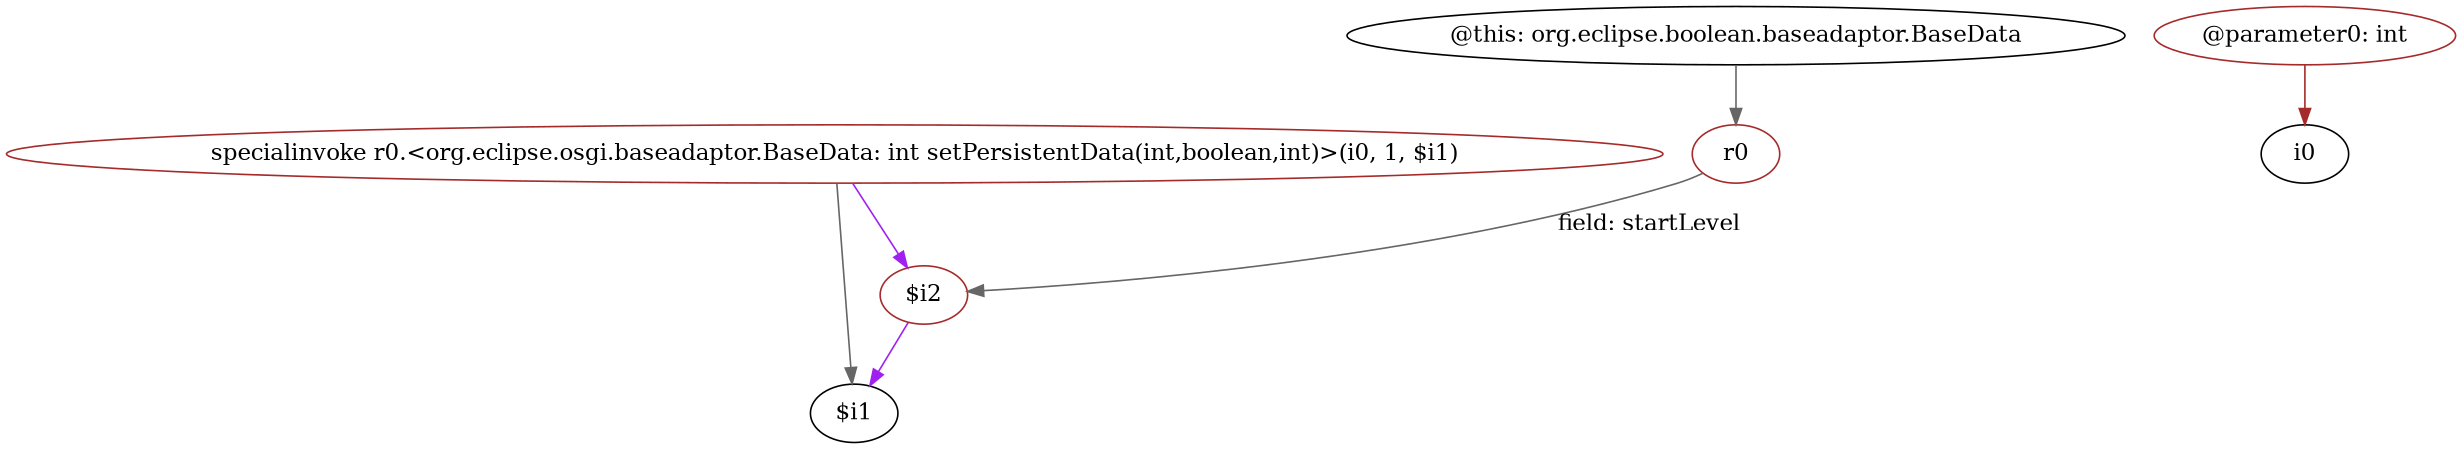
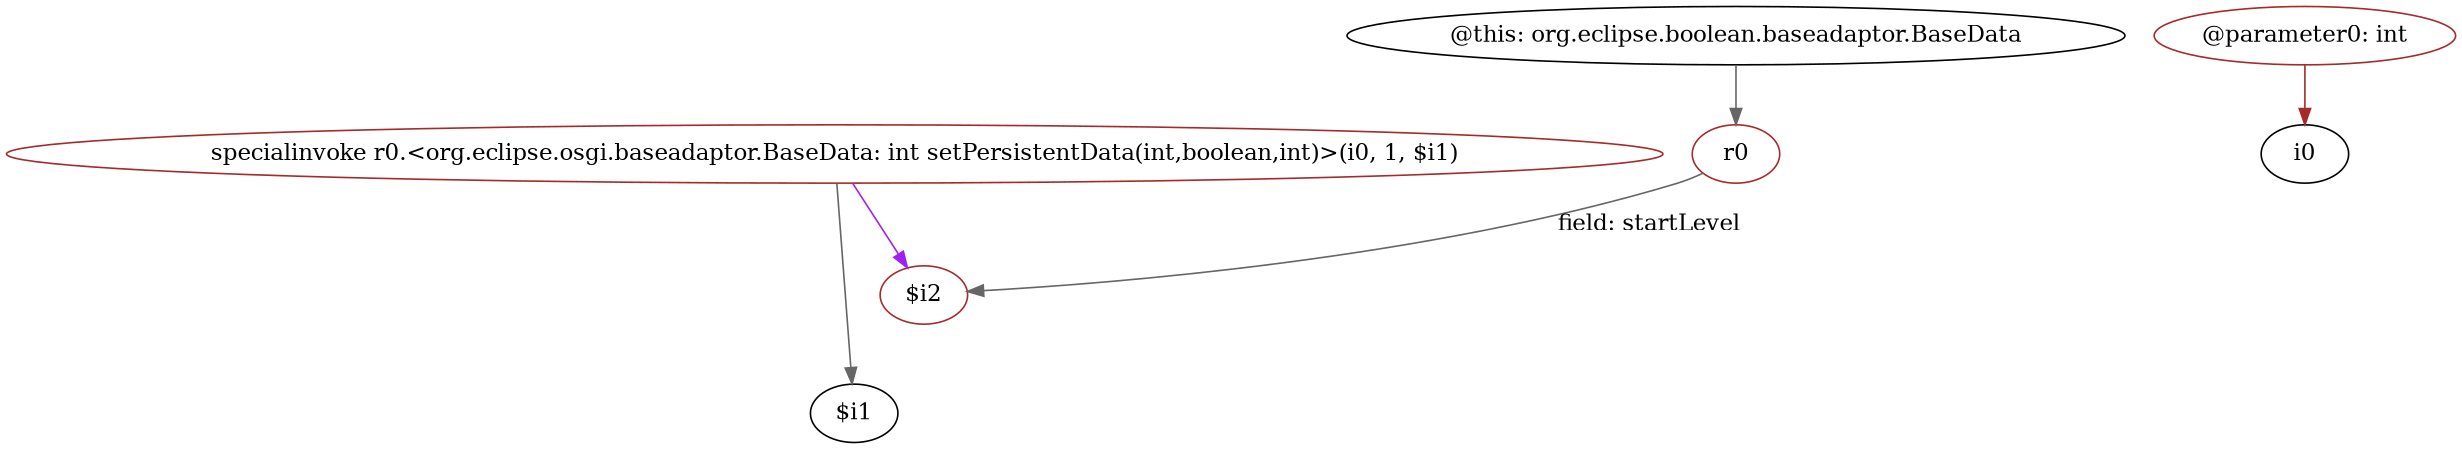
edge "$i2" -> "$i1": removed
